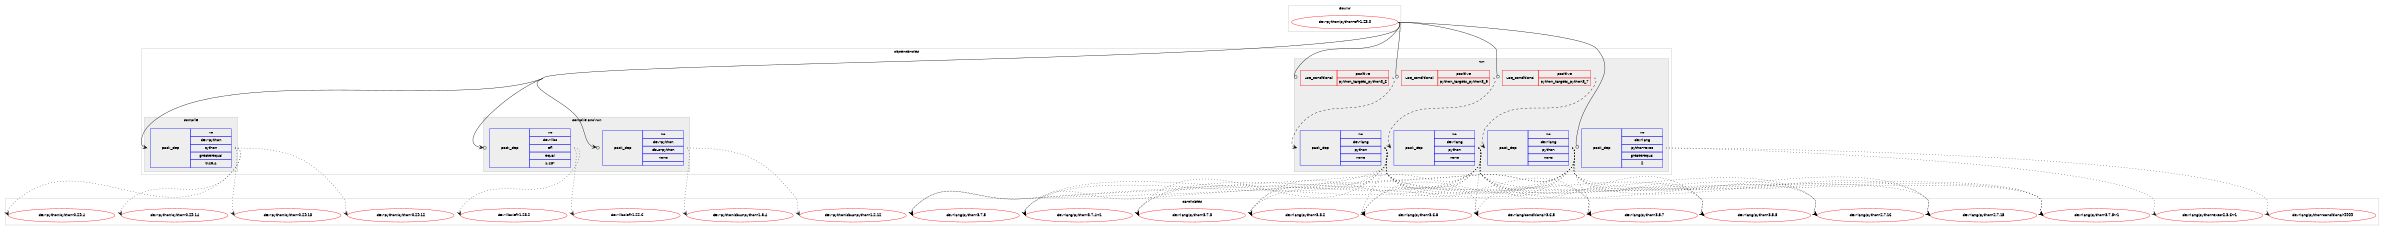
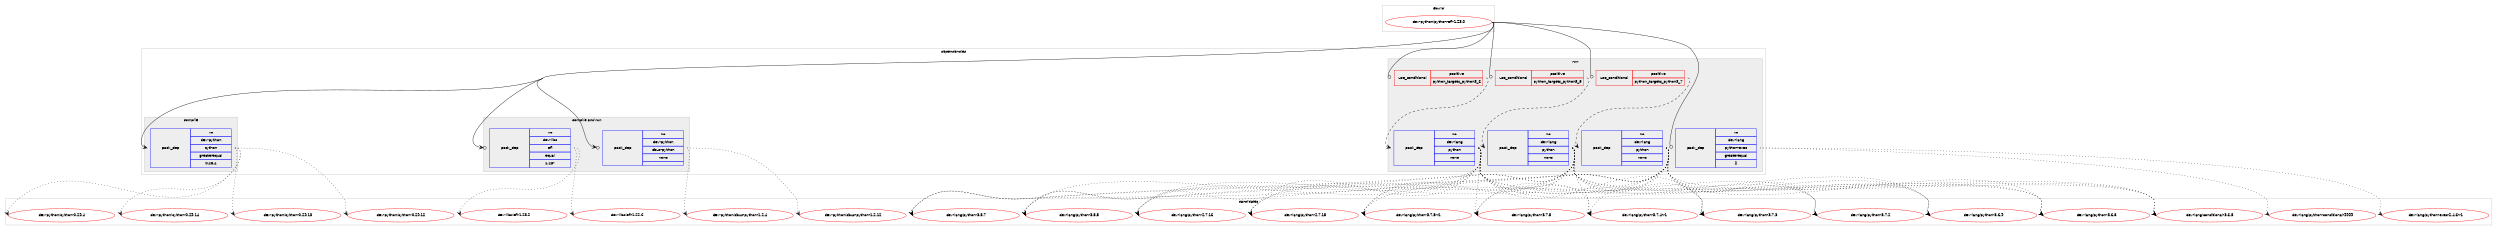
node "dev-python/dbus-python-1.8.4": label "dev-python/dbus-python-1.8.4" -> "dev-python/dbus-python-1.2.4"
node "dev-lang/python-3.3.2": label "dev-lang/python-3.3.2" -> "dev-lang/python-3.7.2"
node "dev-lang/python-3.6.9": added
node "dev-lang/python-exec-2.3.6-r1": label "dev-lang/python-exec-2.3.6-r1" -> "dev-lang/python-exec-2.4.6-r1"
